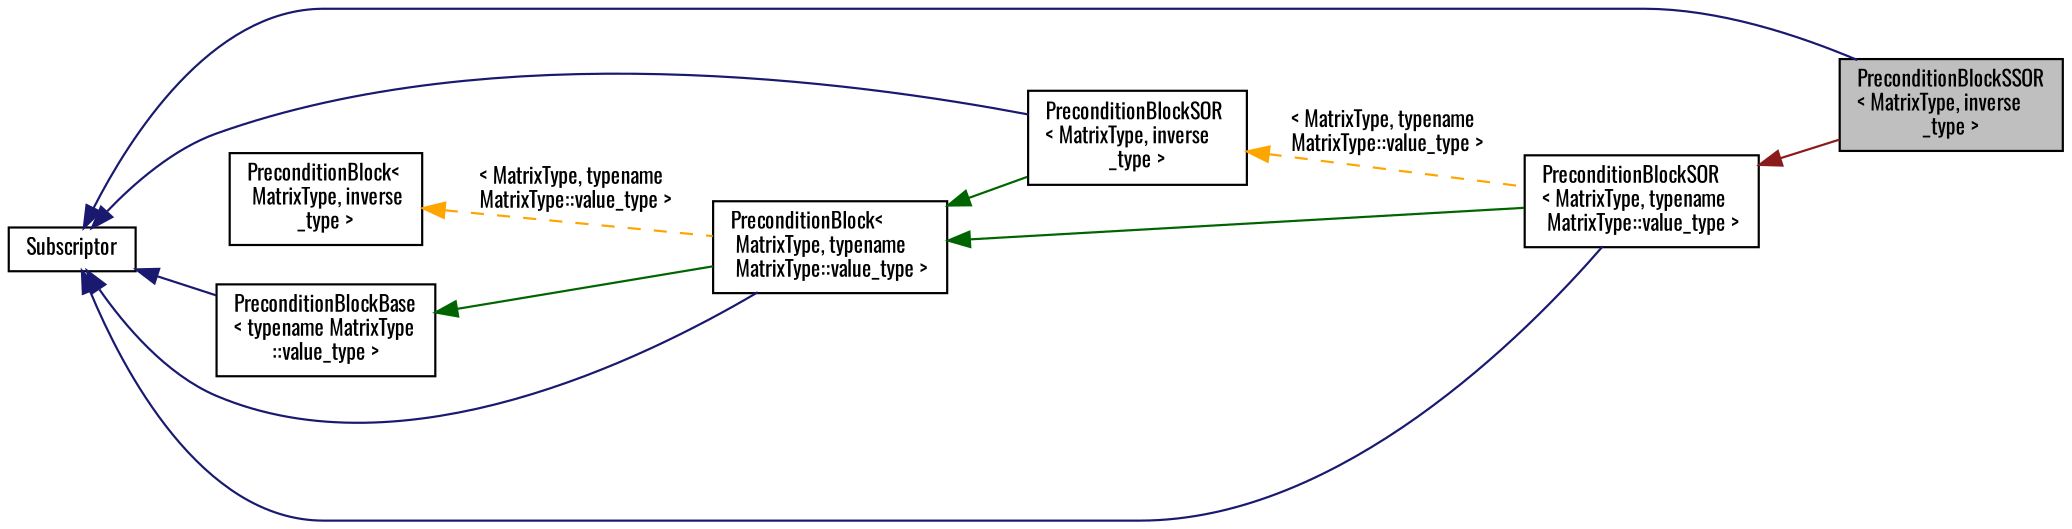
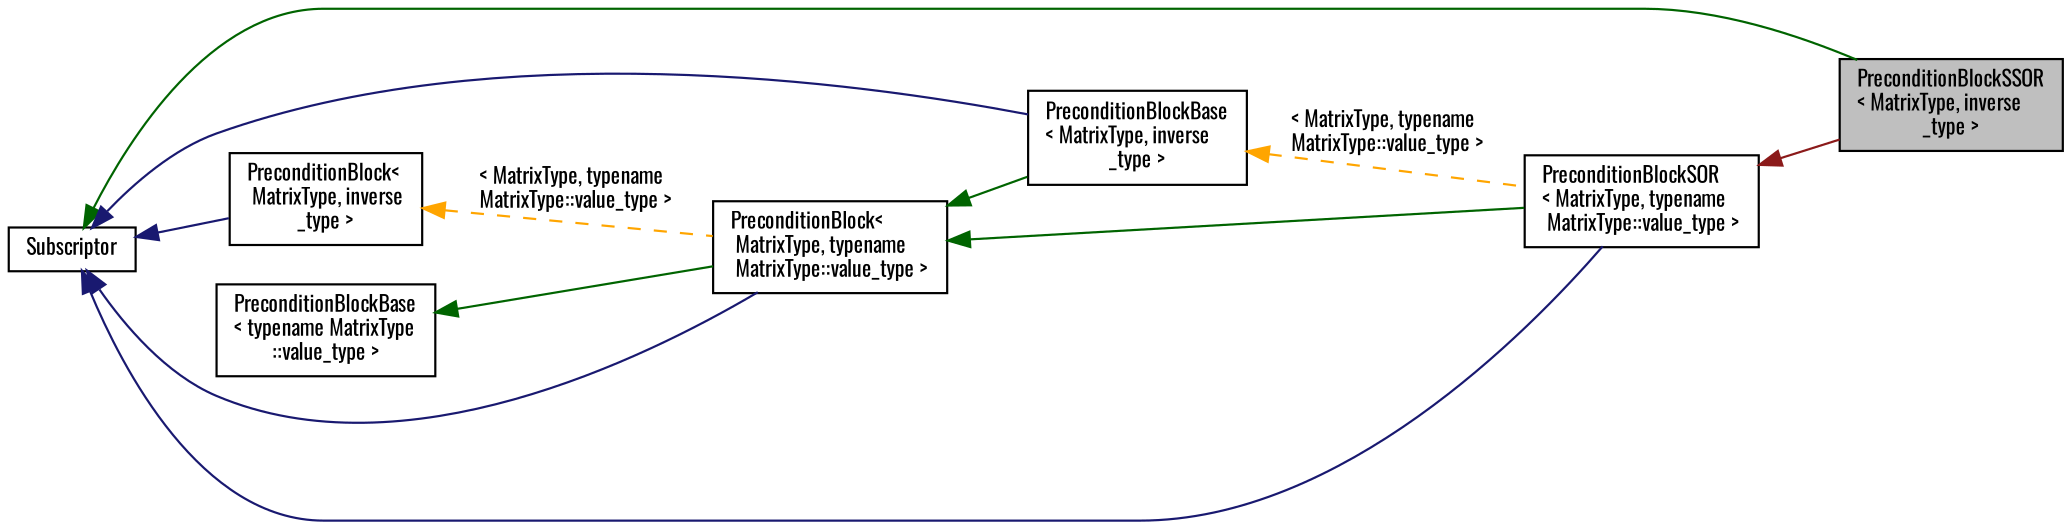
edge "PreconditionBlockSSOR < MatrixType, inverse _type >" -> "Subscriptor": color midnightblue -> darkgreen
node "PreconditionBlockSOR < MatrixType, inverse _type >": label "PreconditionBlockSOR < MatrixType, inverse _type >" -> "PreconditionBlockBase < MatrixType, inverse _type >"
edge "PreconditionBlockBase < typename MatrixType ::value_type >" -> "Subscriptor": now "PreconditionBlock< MatrixType, inverse _type >" -> "Subscriptor"
